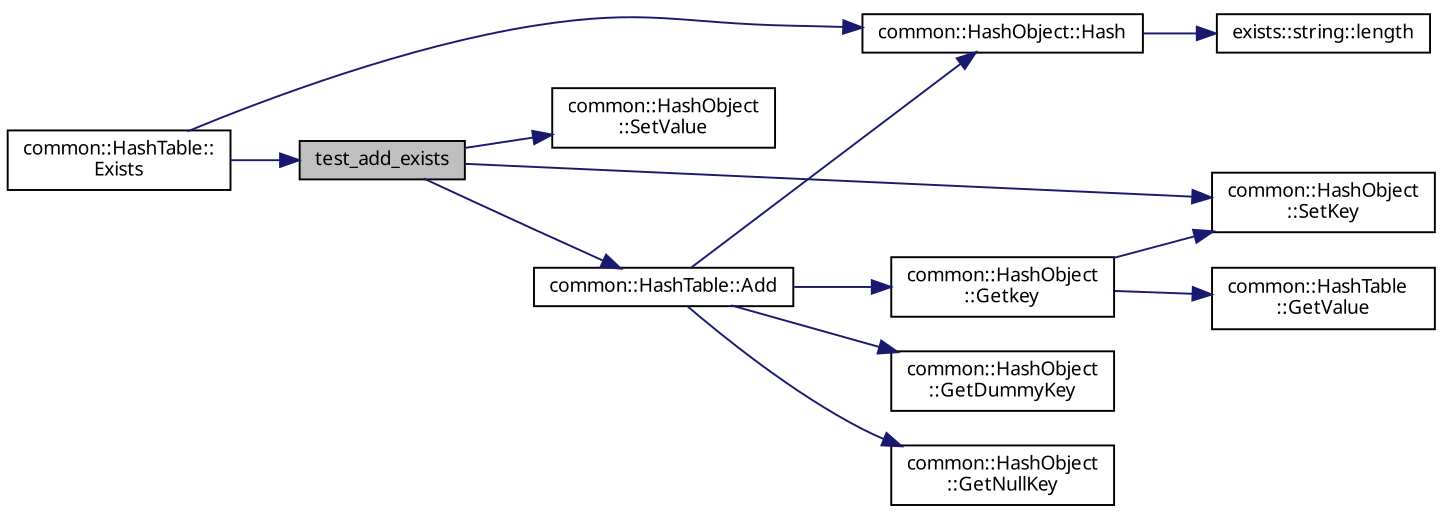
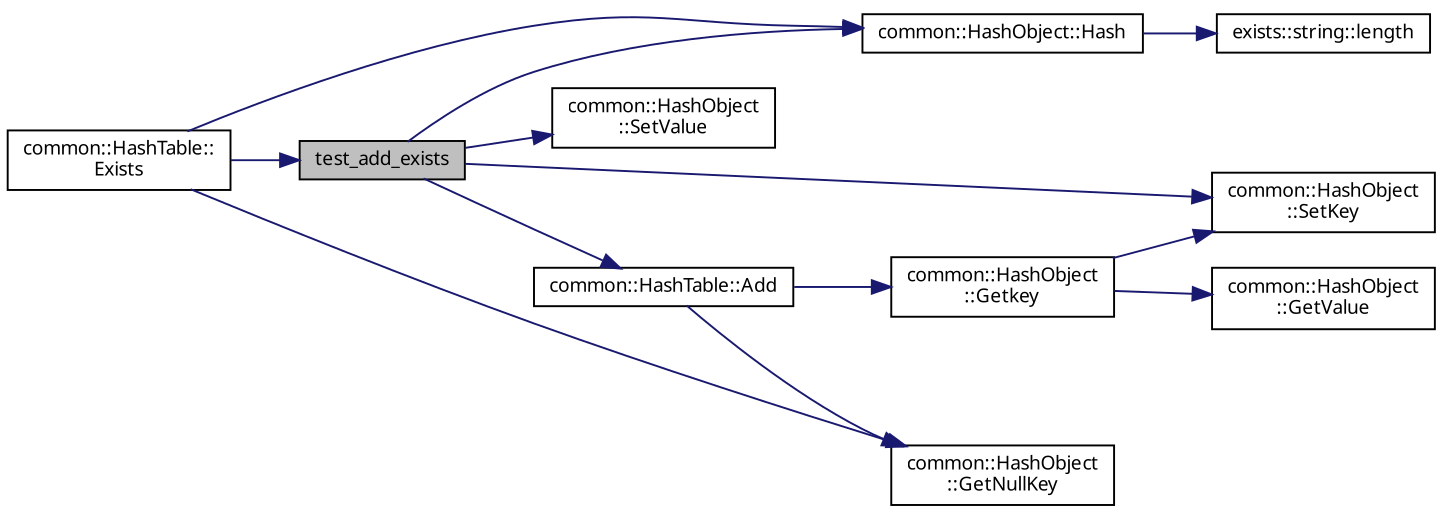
edge "common::HashTable::Add" -> "common::HashObject::Hash": now "test_add_exists" -> "common::HashObject::Hash"
node "common::HashTable ::GetValue": label "common::HashTable ::GetValue" -> "common::HashObject ::GetValue"
edge "common::HashTable:: Exists" -> "common::HashObject ::GetNullKey": added
node "common::HashObject ::GetDummyKey": removed
